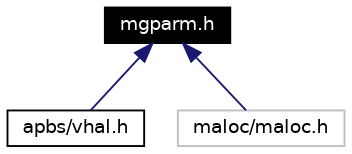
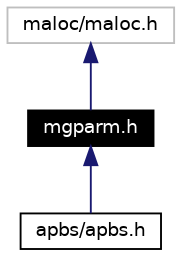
edge "maloc/maloc.h" -> "mgparm.h": reversed
node "apbs/vhal.h": label "apbs/vhal.h" -> "apbs/apbs.h"
